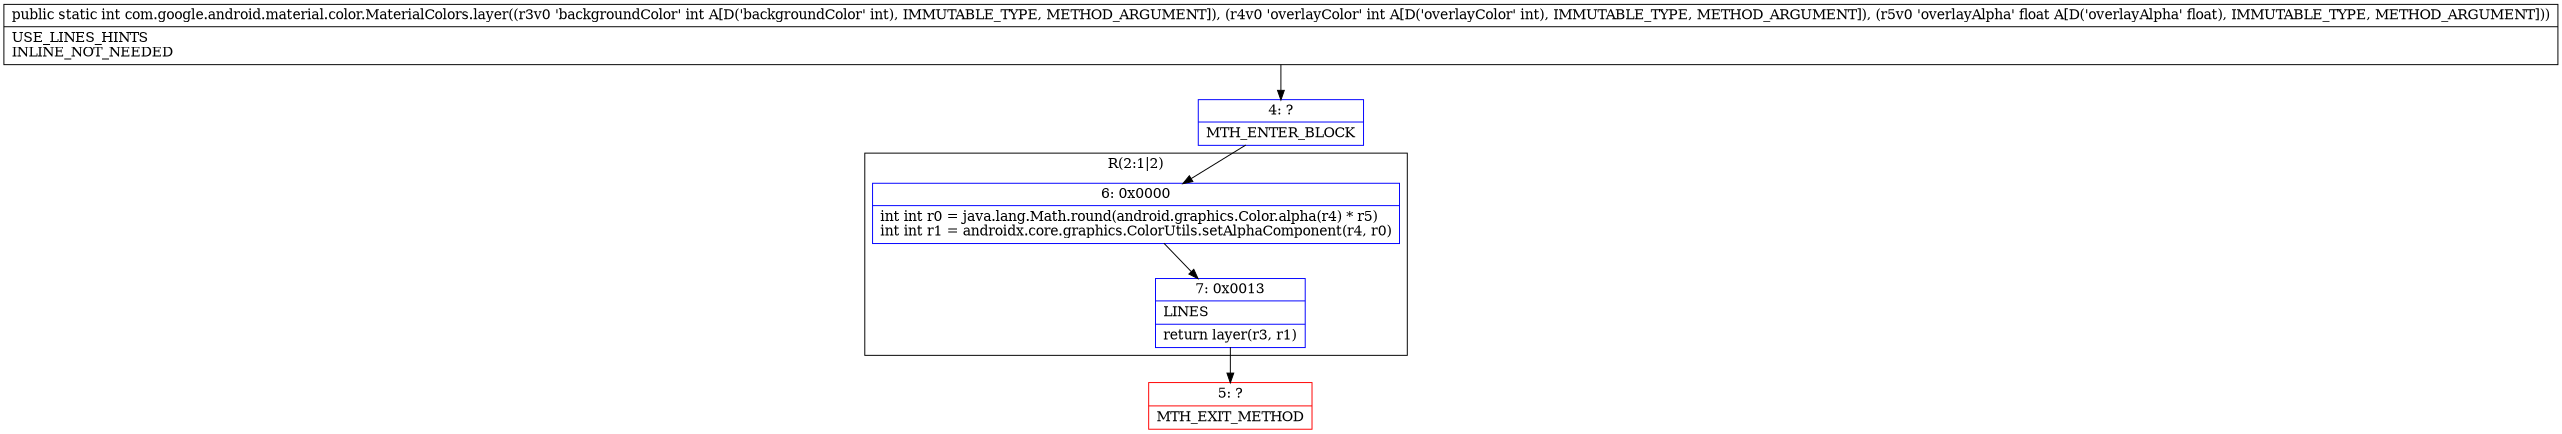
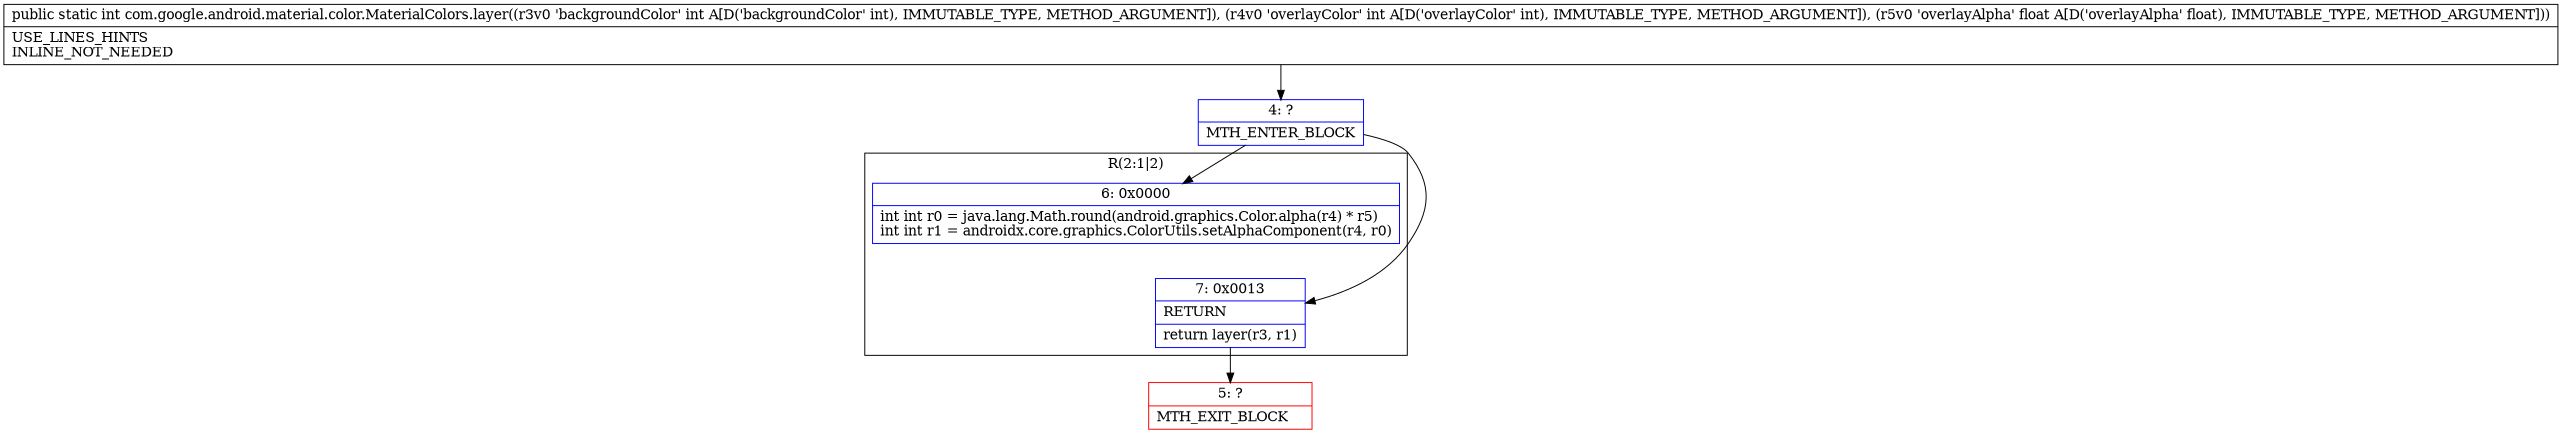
edge "6: 0x0000" -> "7: 0x0013": now "4: ?" -> "7: 0x0013"
node "7: 0x0013": text "LINES" -> "RETURN"
node "5: ?": text "MTH_EXIT_METHOD" -> "MTH_EXIT_BLOCK"
